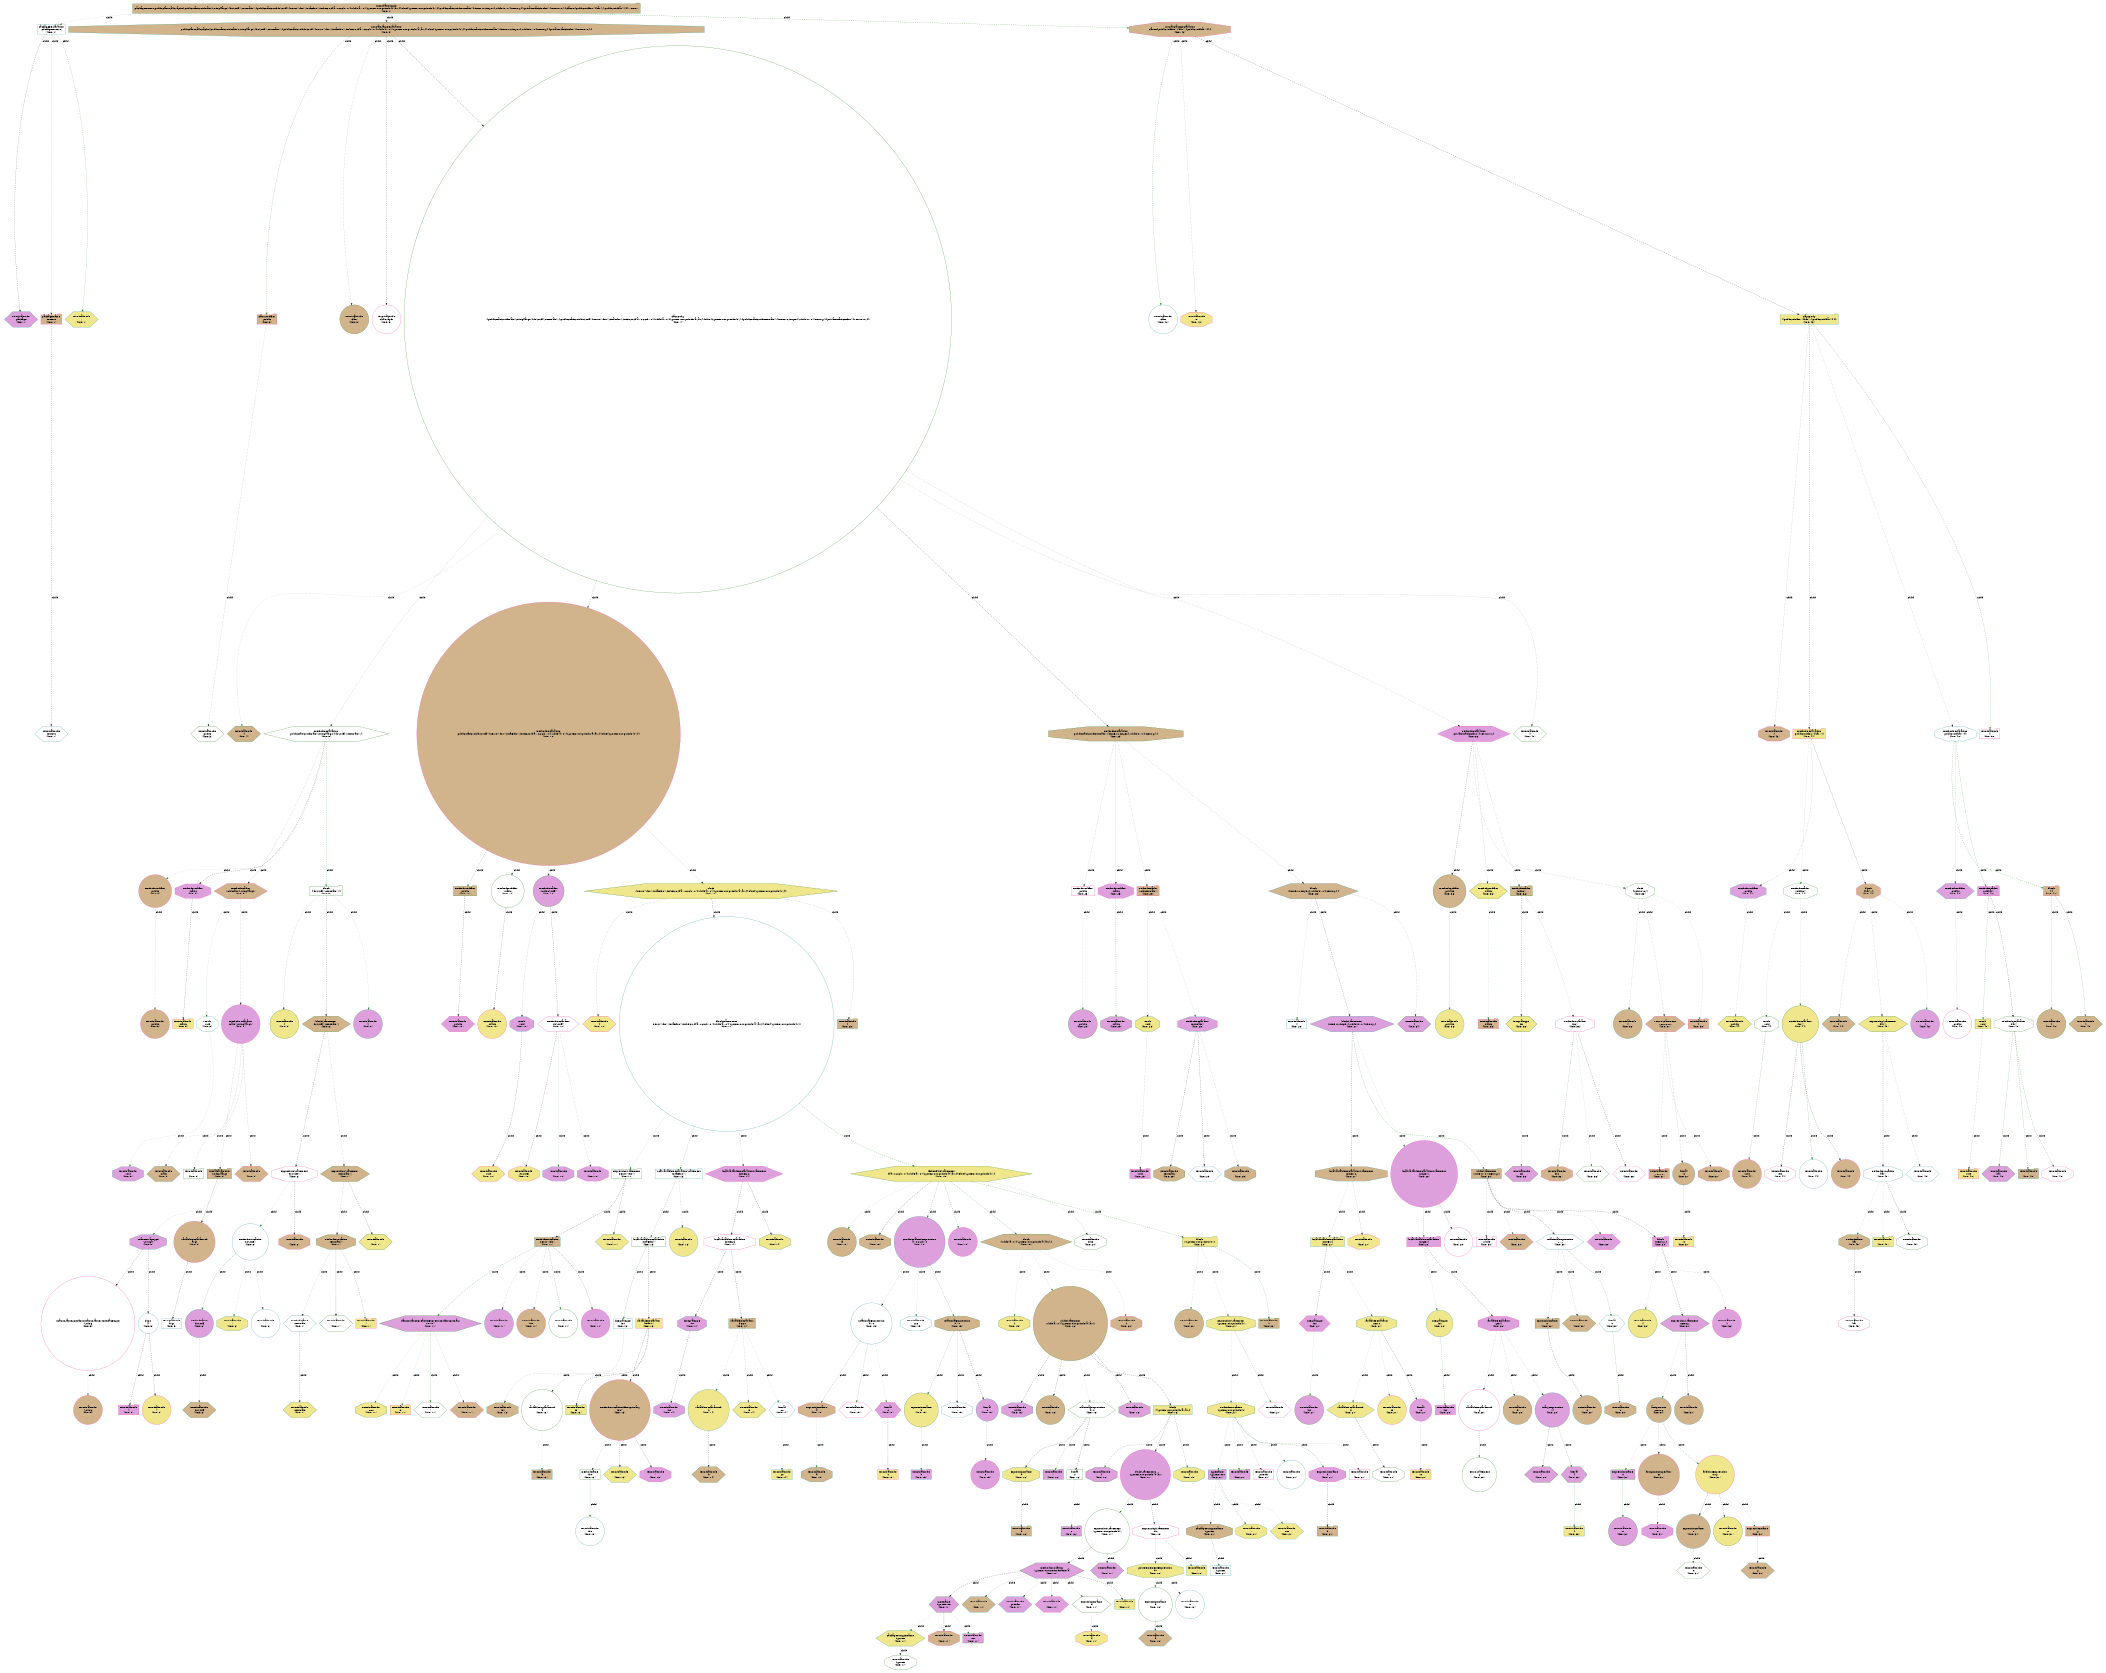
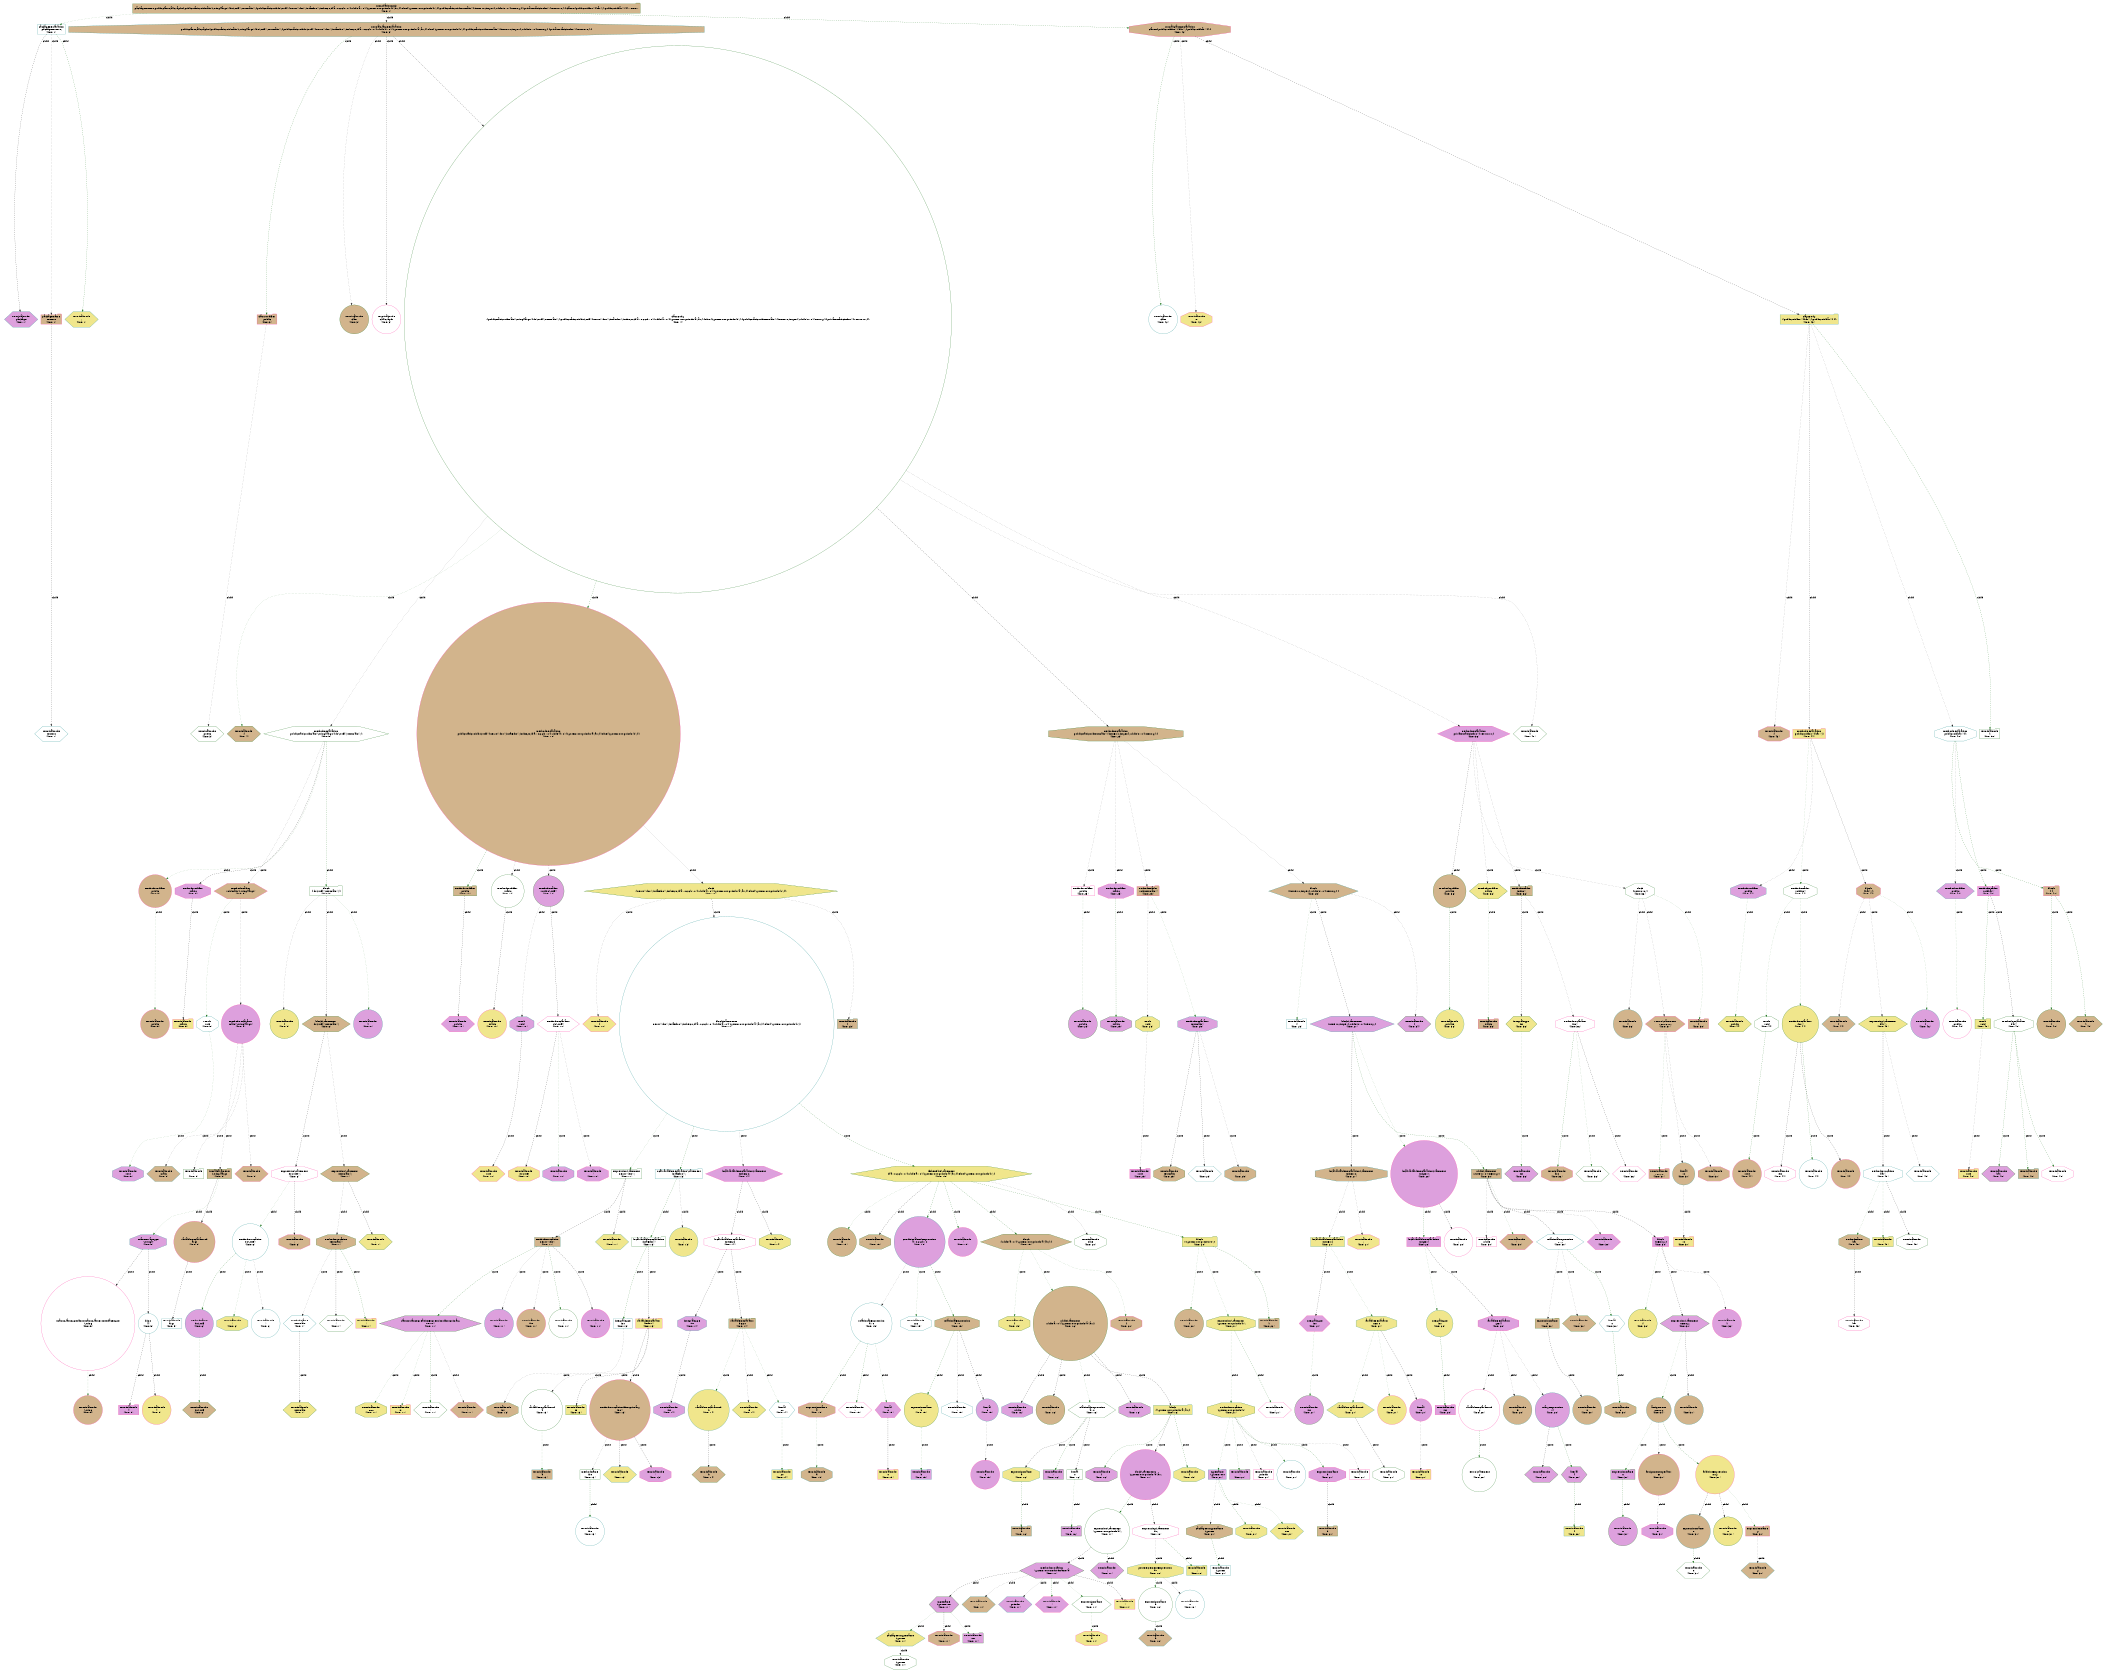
node "terminalNode } (line: 50)": color deeppink -> darkgreen
node "terminalNode ) (line: 17)": color teal -> deeppink
